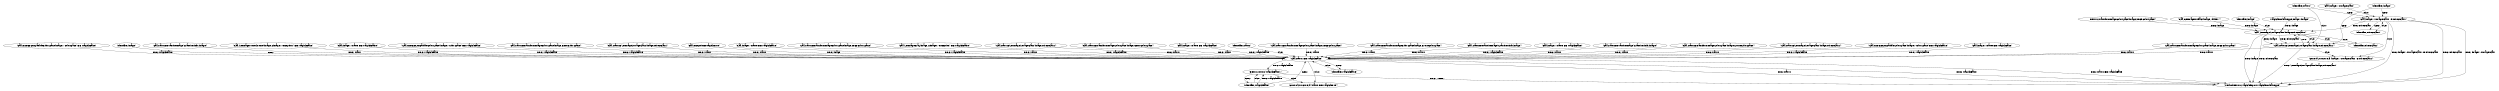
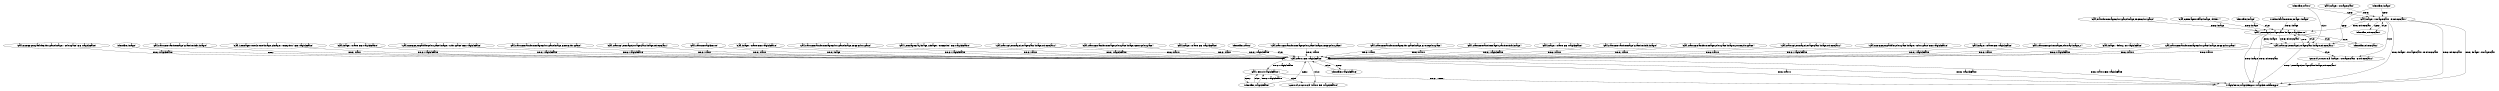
edge "(Call,image->storage_class)" -> "(Call,image->storage_class != DirectClass)": label "AST: " -> "DDG: "
node "(Return,TransformImageColorspace(image,sRGBColorspace))": label "(Return,TransformImageColorspace(image,sRGBColorspace))" -> "(Call,TransformImageColorspace(image,sRGBColorspace))"
node "(MagickBooleanType,Image *image)": label "(MagickBooleanType,Image *image)" -> "(MethodParameterIn,Image *image)"
node "(Call,SetImageStorageClass(image,DirectClass))": label "(Call,SetImageStorageClass(image,DirectClass))" -> "(Call,SetImageStorageClass(image,MagickTrue))"
node "(Call,exception=MagickTrue)": label "(Call,exception=MagickTrue)" -> "(Call,status=MagickTrue)"
node "(Call,status=AcquireImageColormap(image,2))": added
node "(Call,image->debug != MagickFalse)": added
node "(Return,return(MagickFalse);)": label "(Return,return(MagickFalse);)" -> "(Call,return(MagickFalse);)"
node "(ControlStructure,if (status == MagickTrue))": label "(ControlStructure,if (status == MagickTrue))" -> "(ControlStructure,if (status == MagickFalse))"
node "(MethodReturn,MagickExport MagickBooleanType)": label "(MethodReturn,MagickExport MagickBooleanType)" -> "(MagickTrue,MagickExport MagickBooleanType)"
